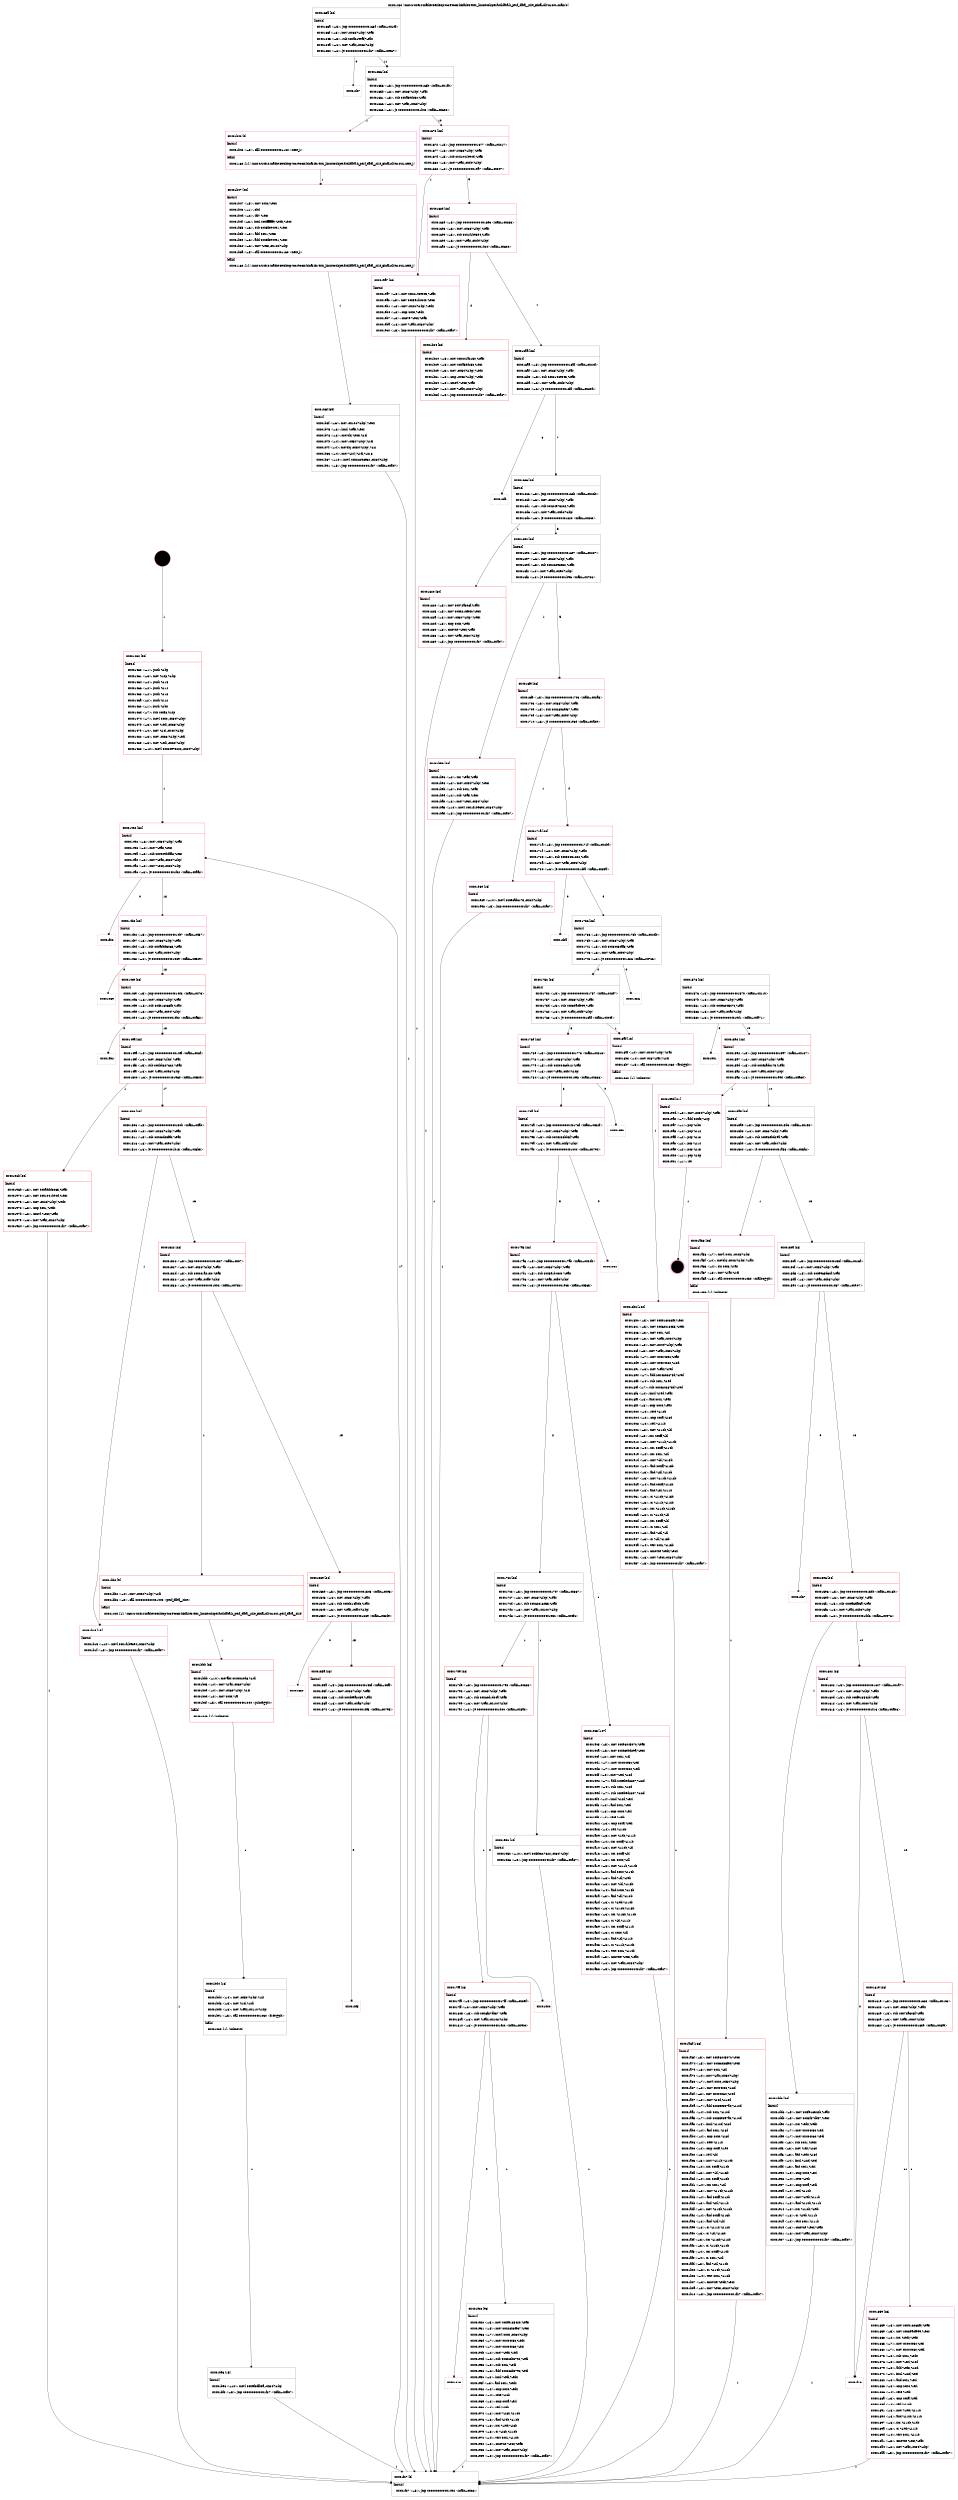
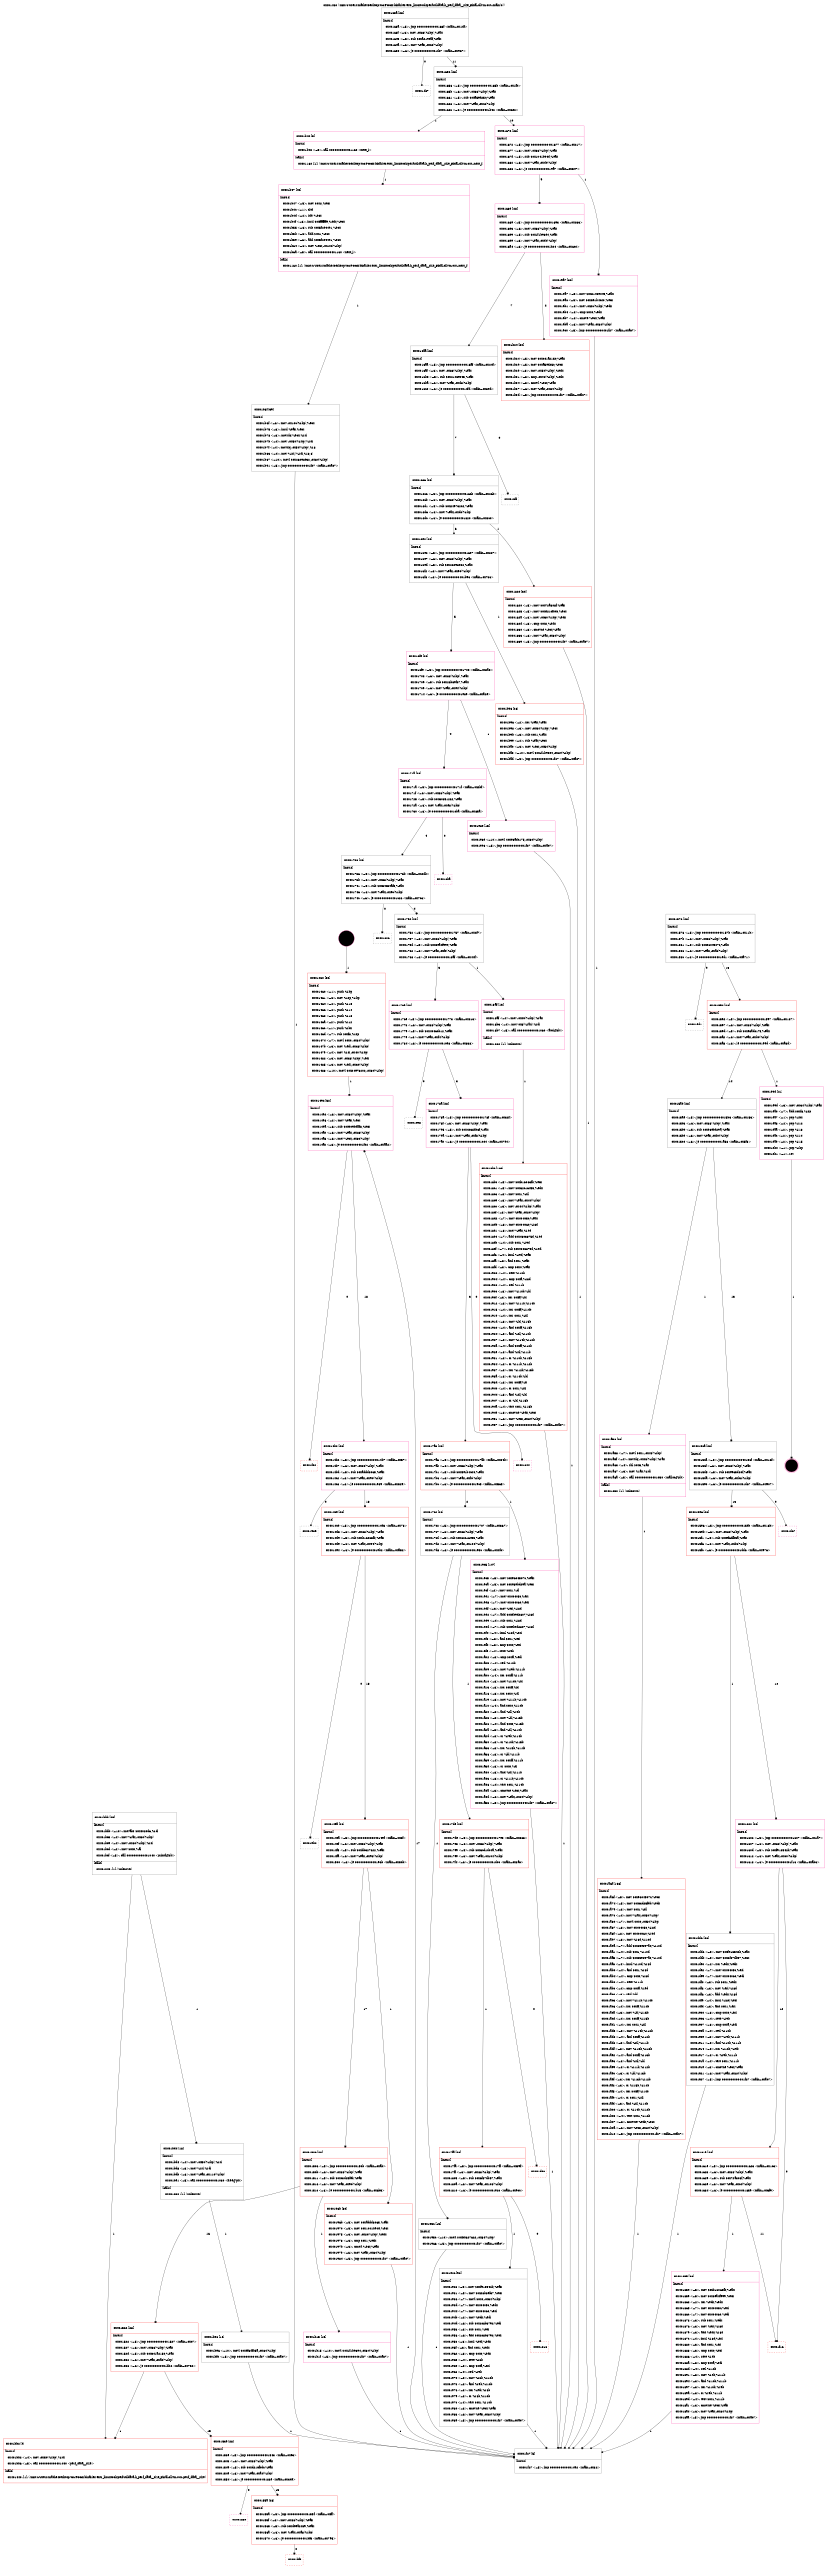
edge "0x401bb2 [9]" -> "0x401bbb [25]": reversed
node "0x401bbb [25]": color red -> gray40
